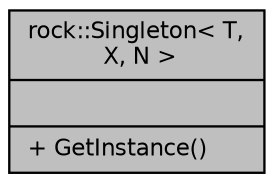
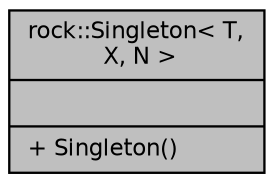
node "rock::Singleton< T,": text "+ GetInstance()" -> "+ Singleton()"
